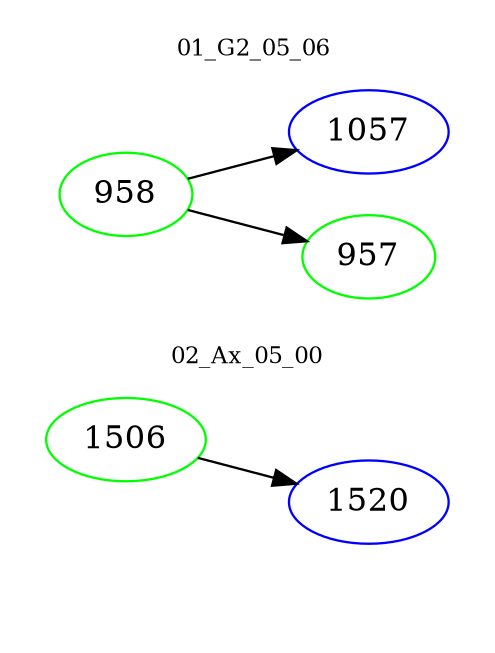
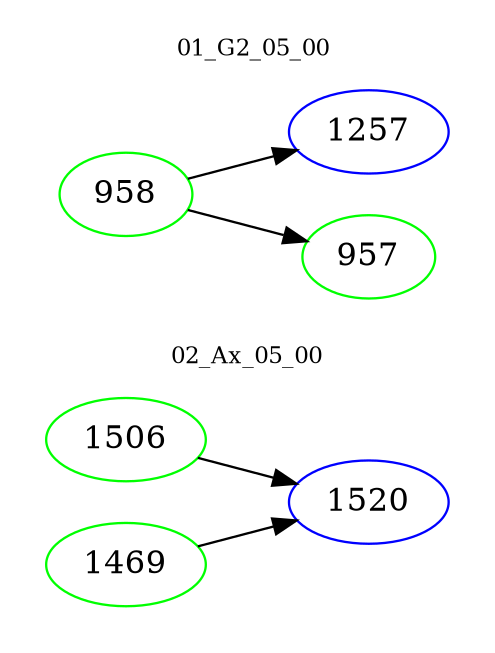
cluster "01_G2_05_06": label "01_G2_05_06" -> "01_G2_05_00"
node "1057": label "1057" -> "1257"
node "1469": added
